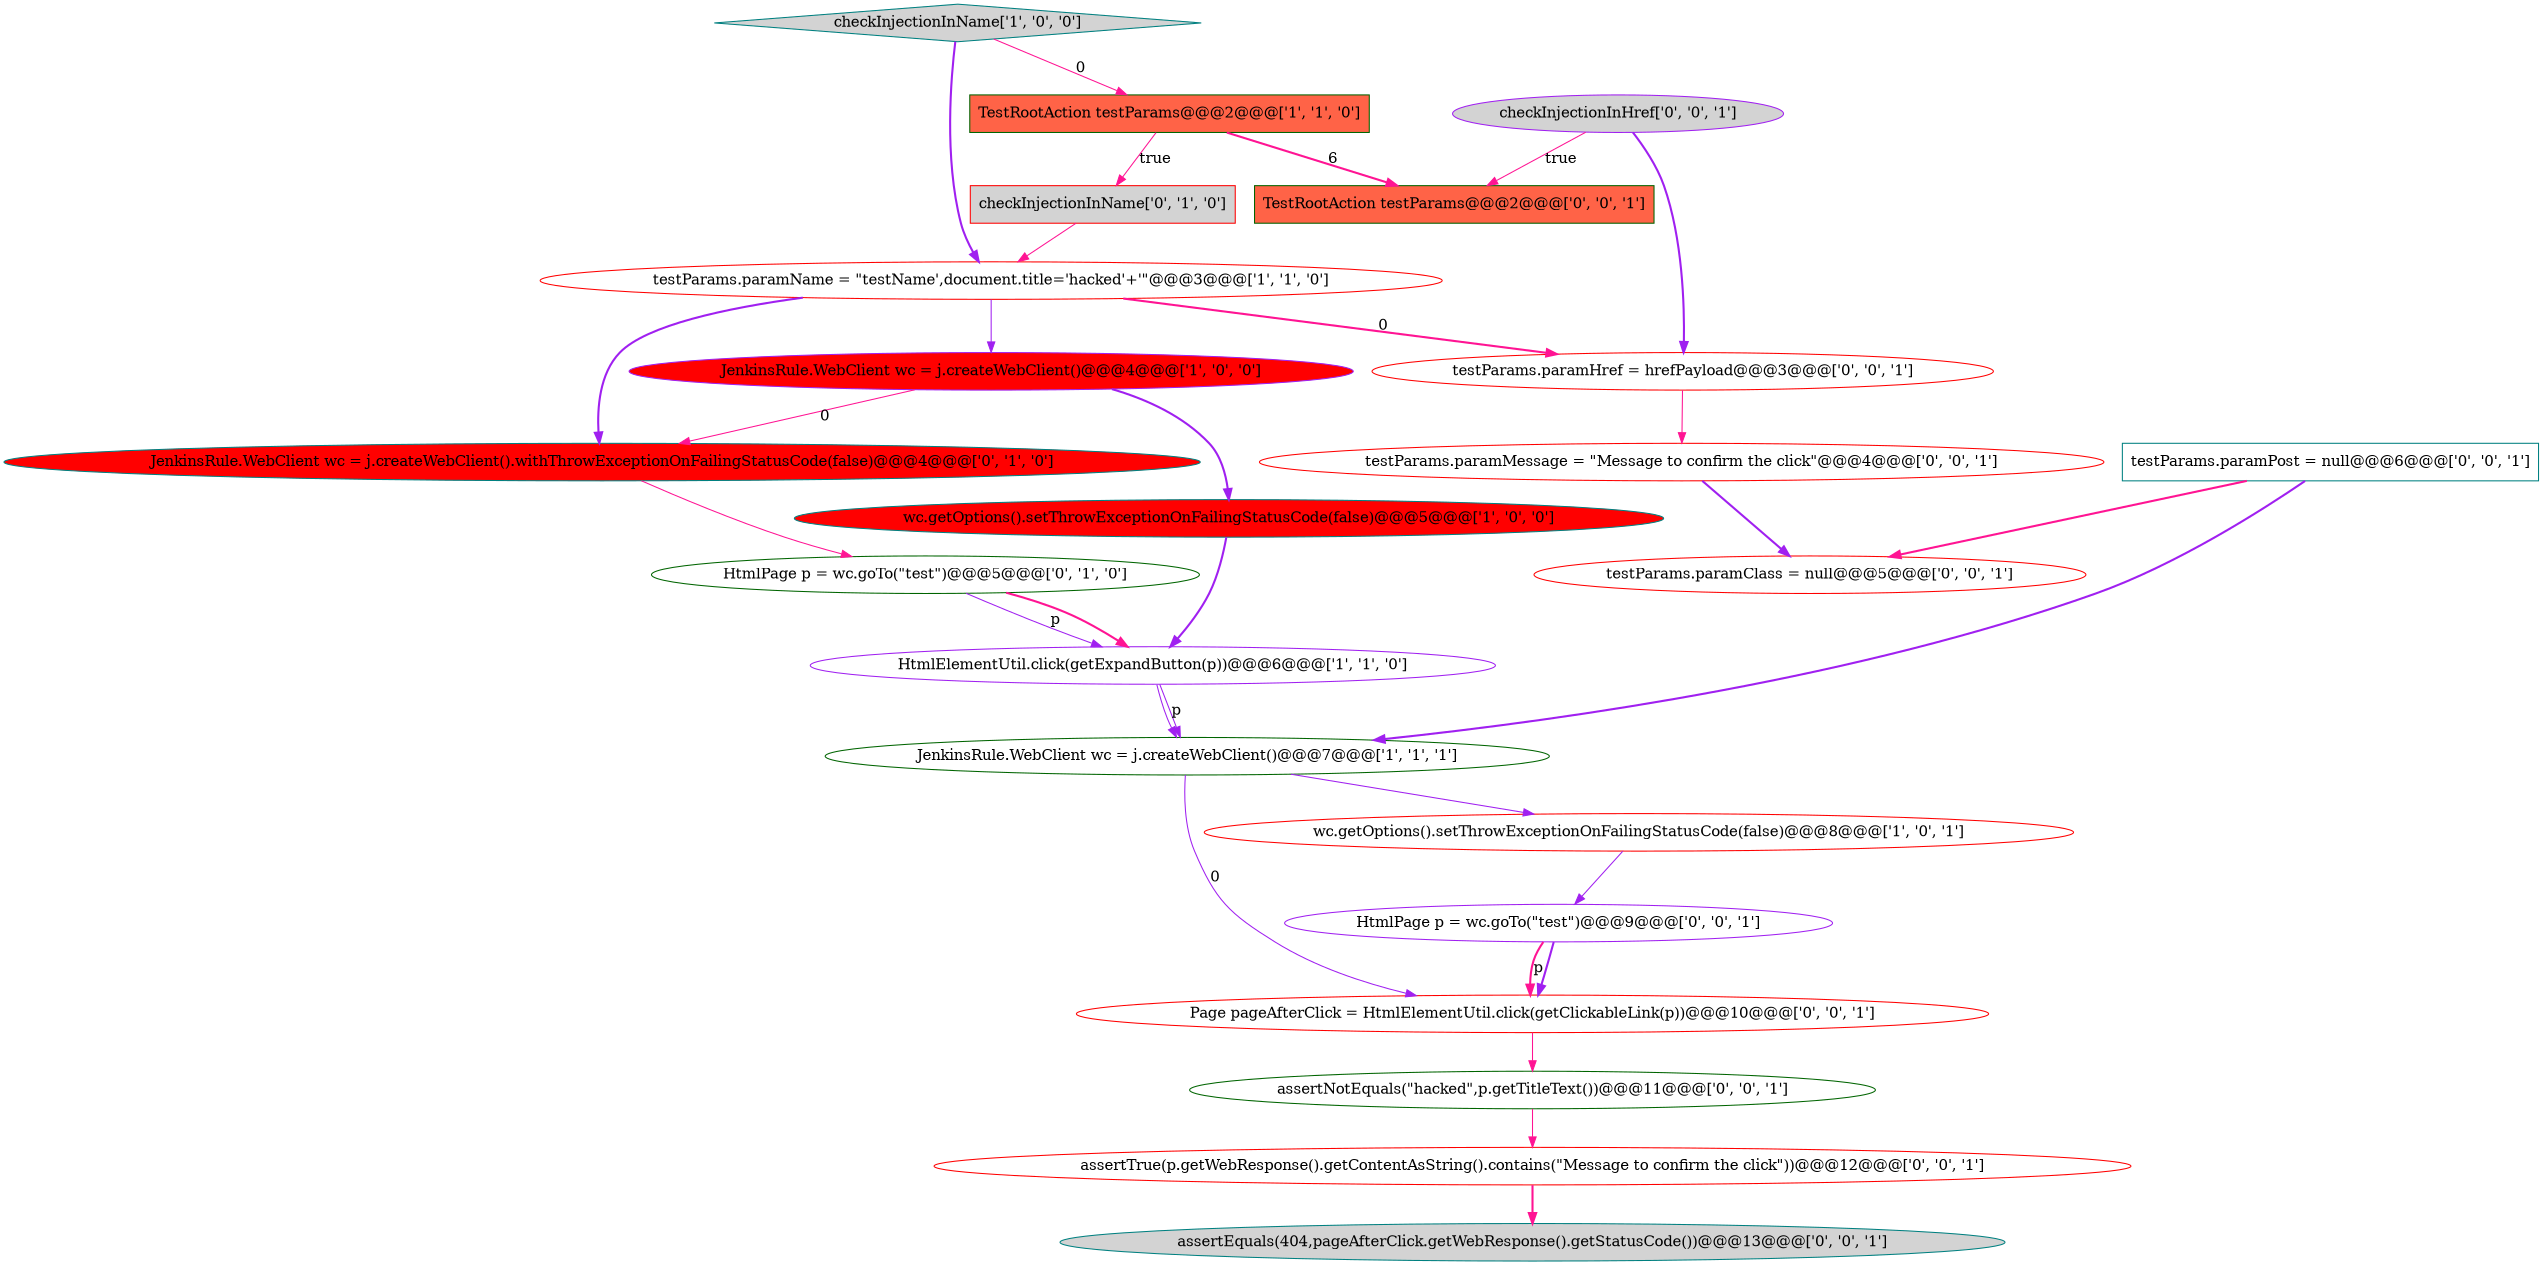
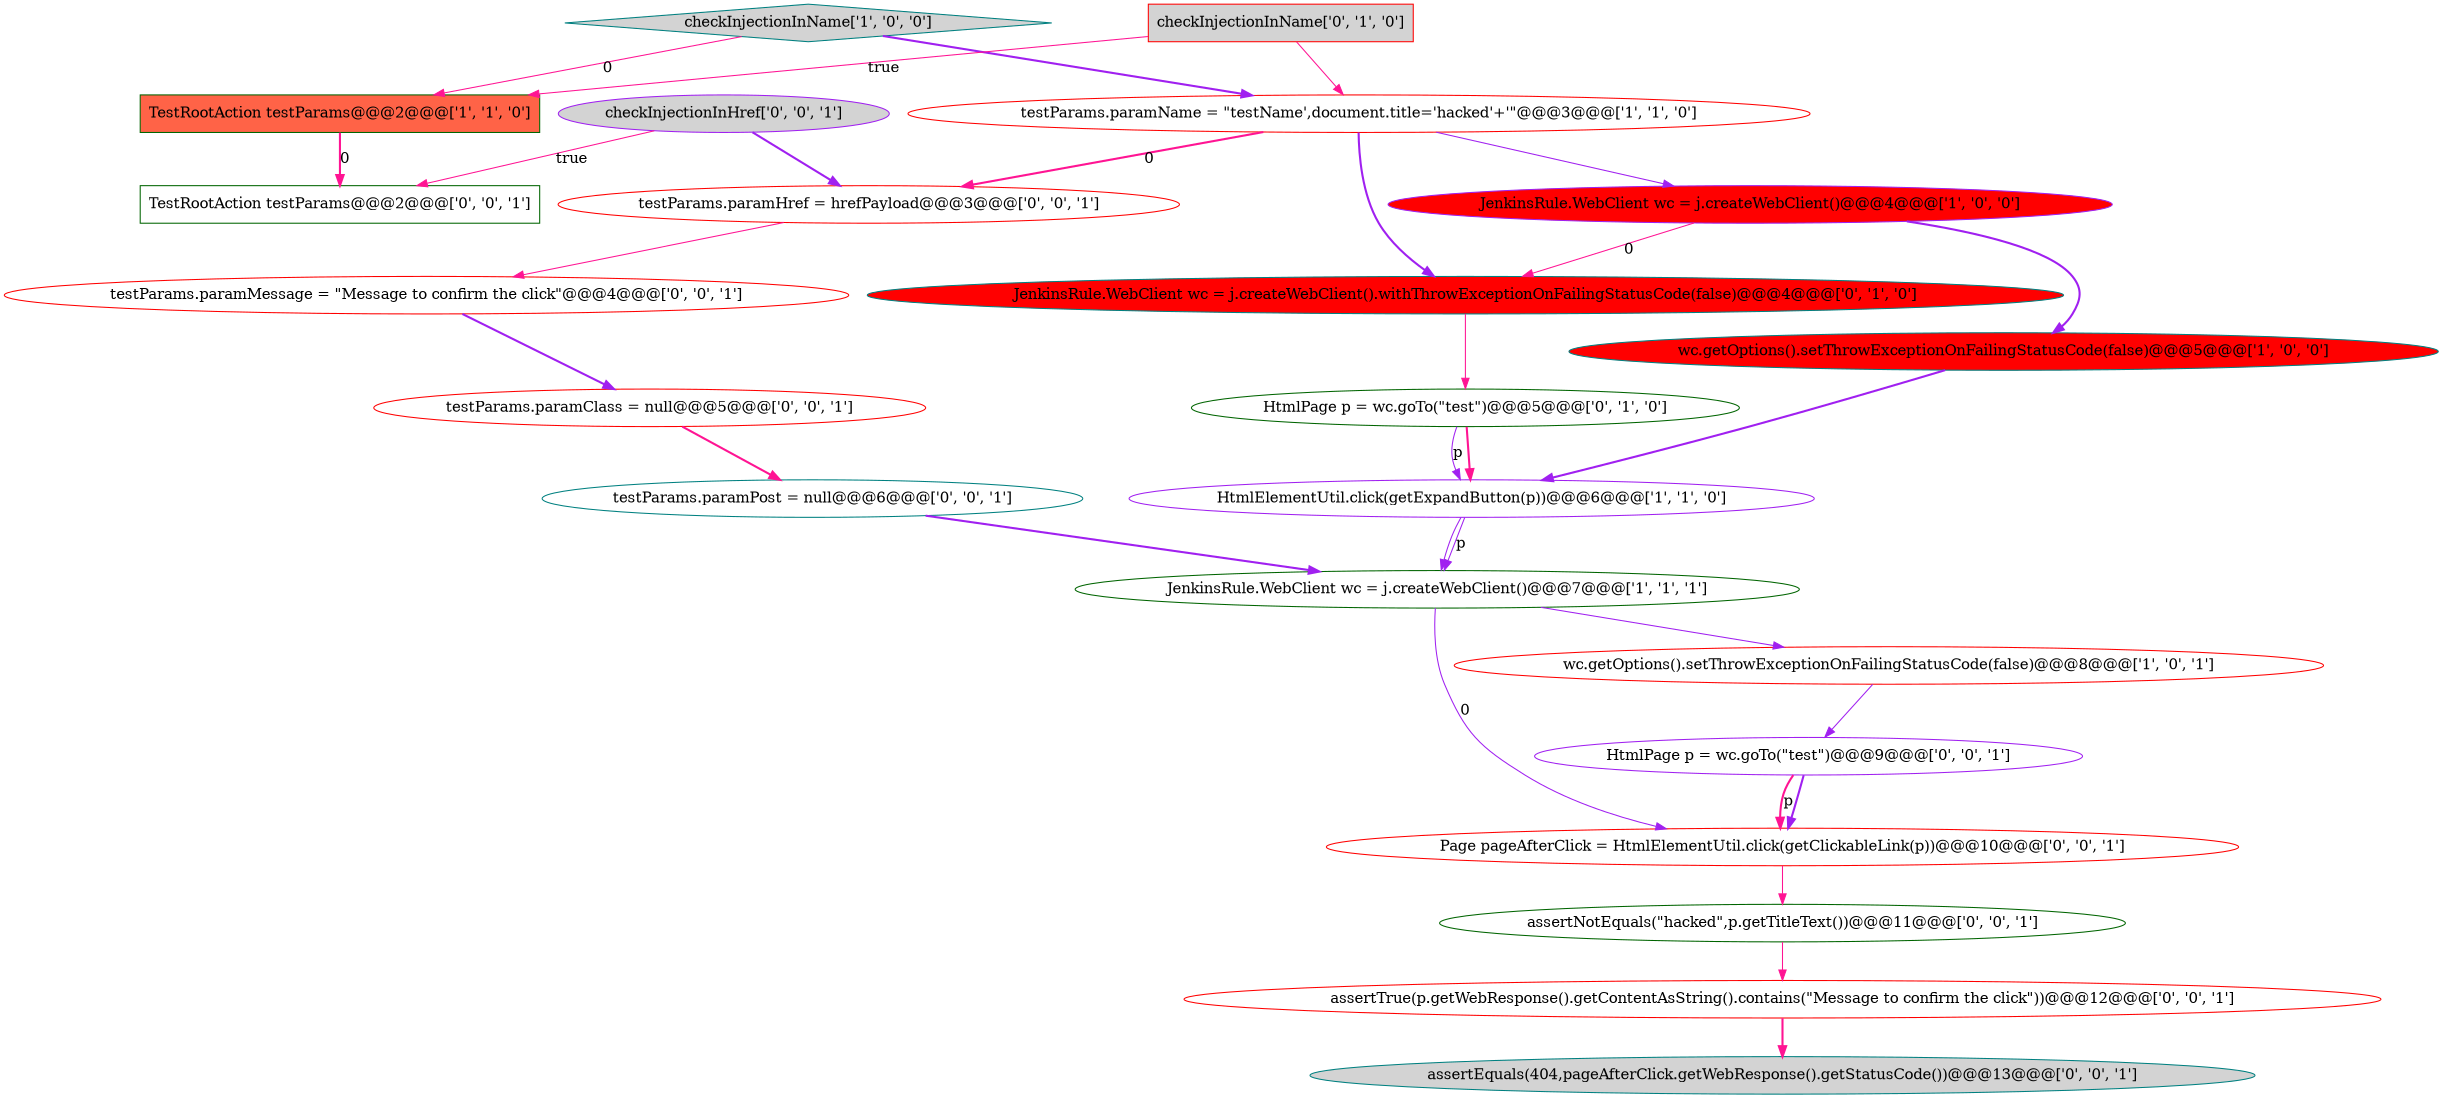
edge "TestRootAction testParams@@@2@@@['1', '1', '0']" -> "checkInjectionInName['0', '1', '0']": reversed
edge "TestRootAction testParams@@@2@@@['1', '1', '0']" -> "TestRootAction testParams@@@2@@@['0', '0', '1']": label "6" -> "0"
node "TestRootAction testParams@@@2@@@['0', '0', '1']": fillcolor tomato -> white
node "testParams.paramPost = null@@@6@@@['0', '0', '1']": shape box -> ellipse
edge "testParams.paramPost = null@@@6@@@['0', '0', '1']" -> "testParams.paramClass = null@@@5@@@['0', '0', '1']": reversed
